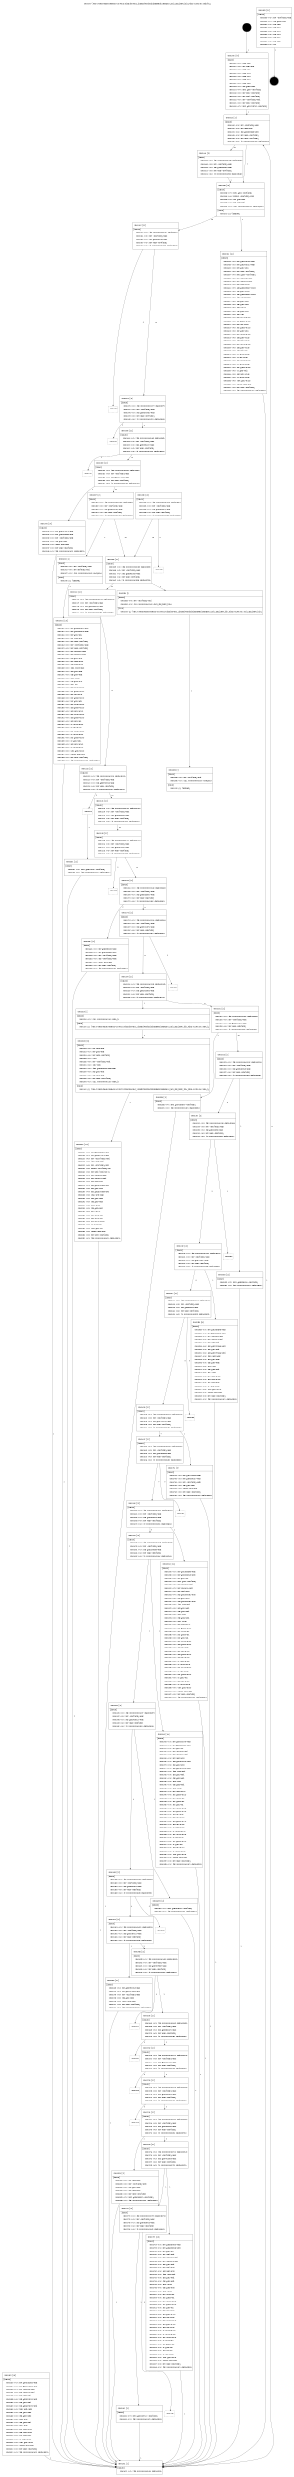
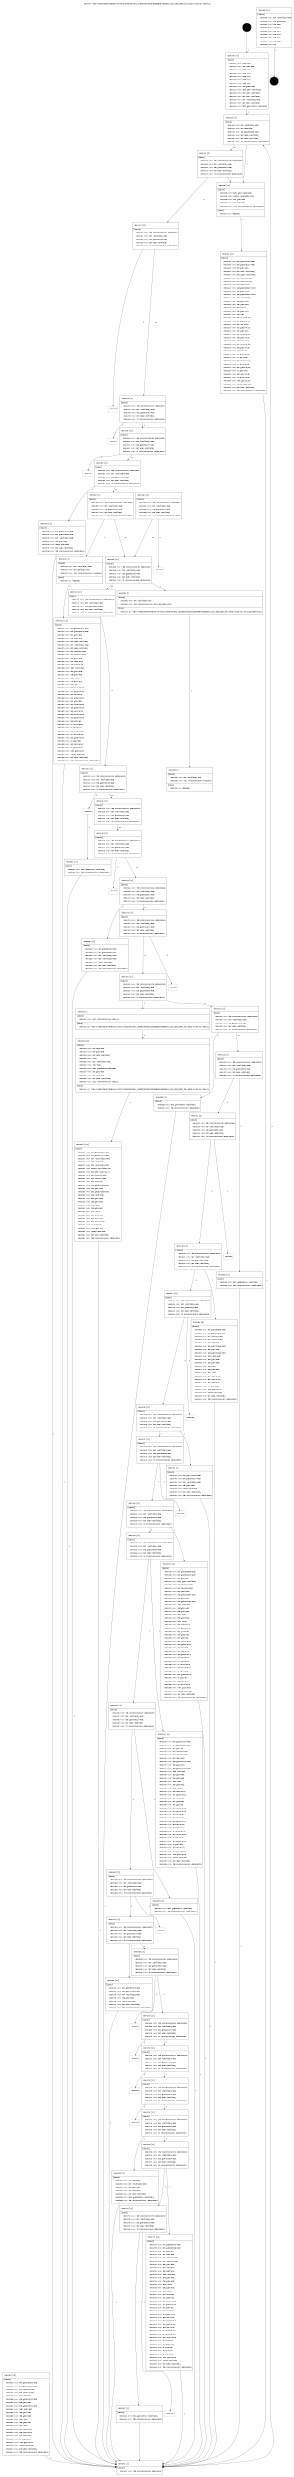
edge "0x4019df [23]" -> "0x40145c [22]": now "0x401446 [22]" -> "0x40145c [22]"
